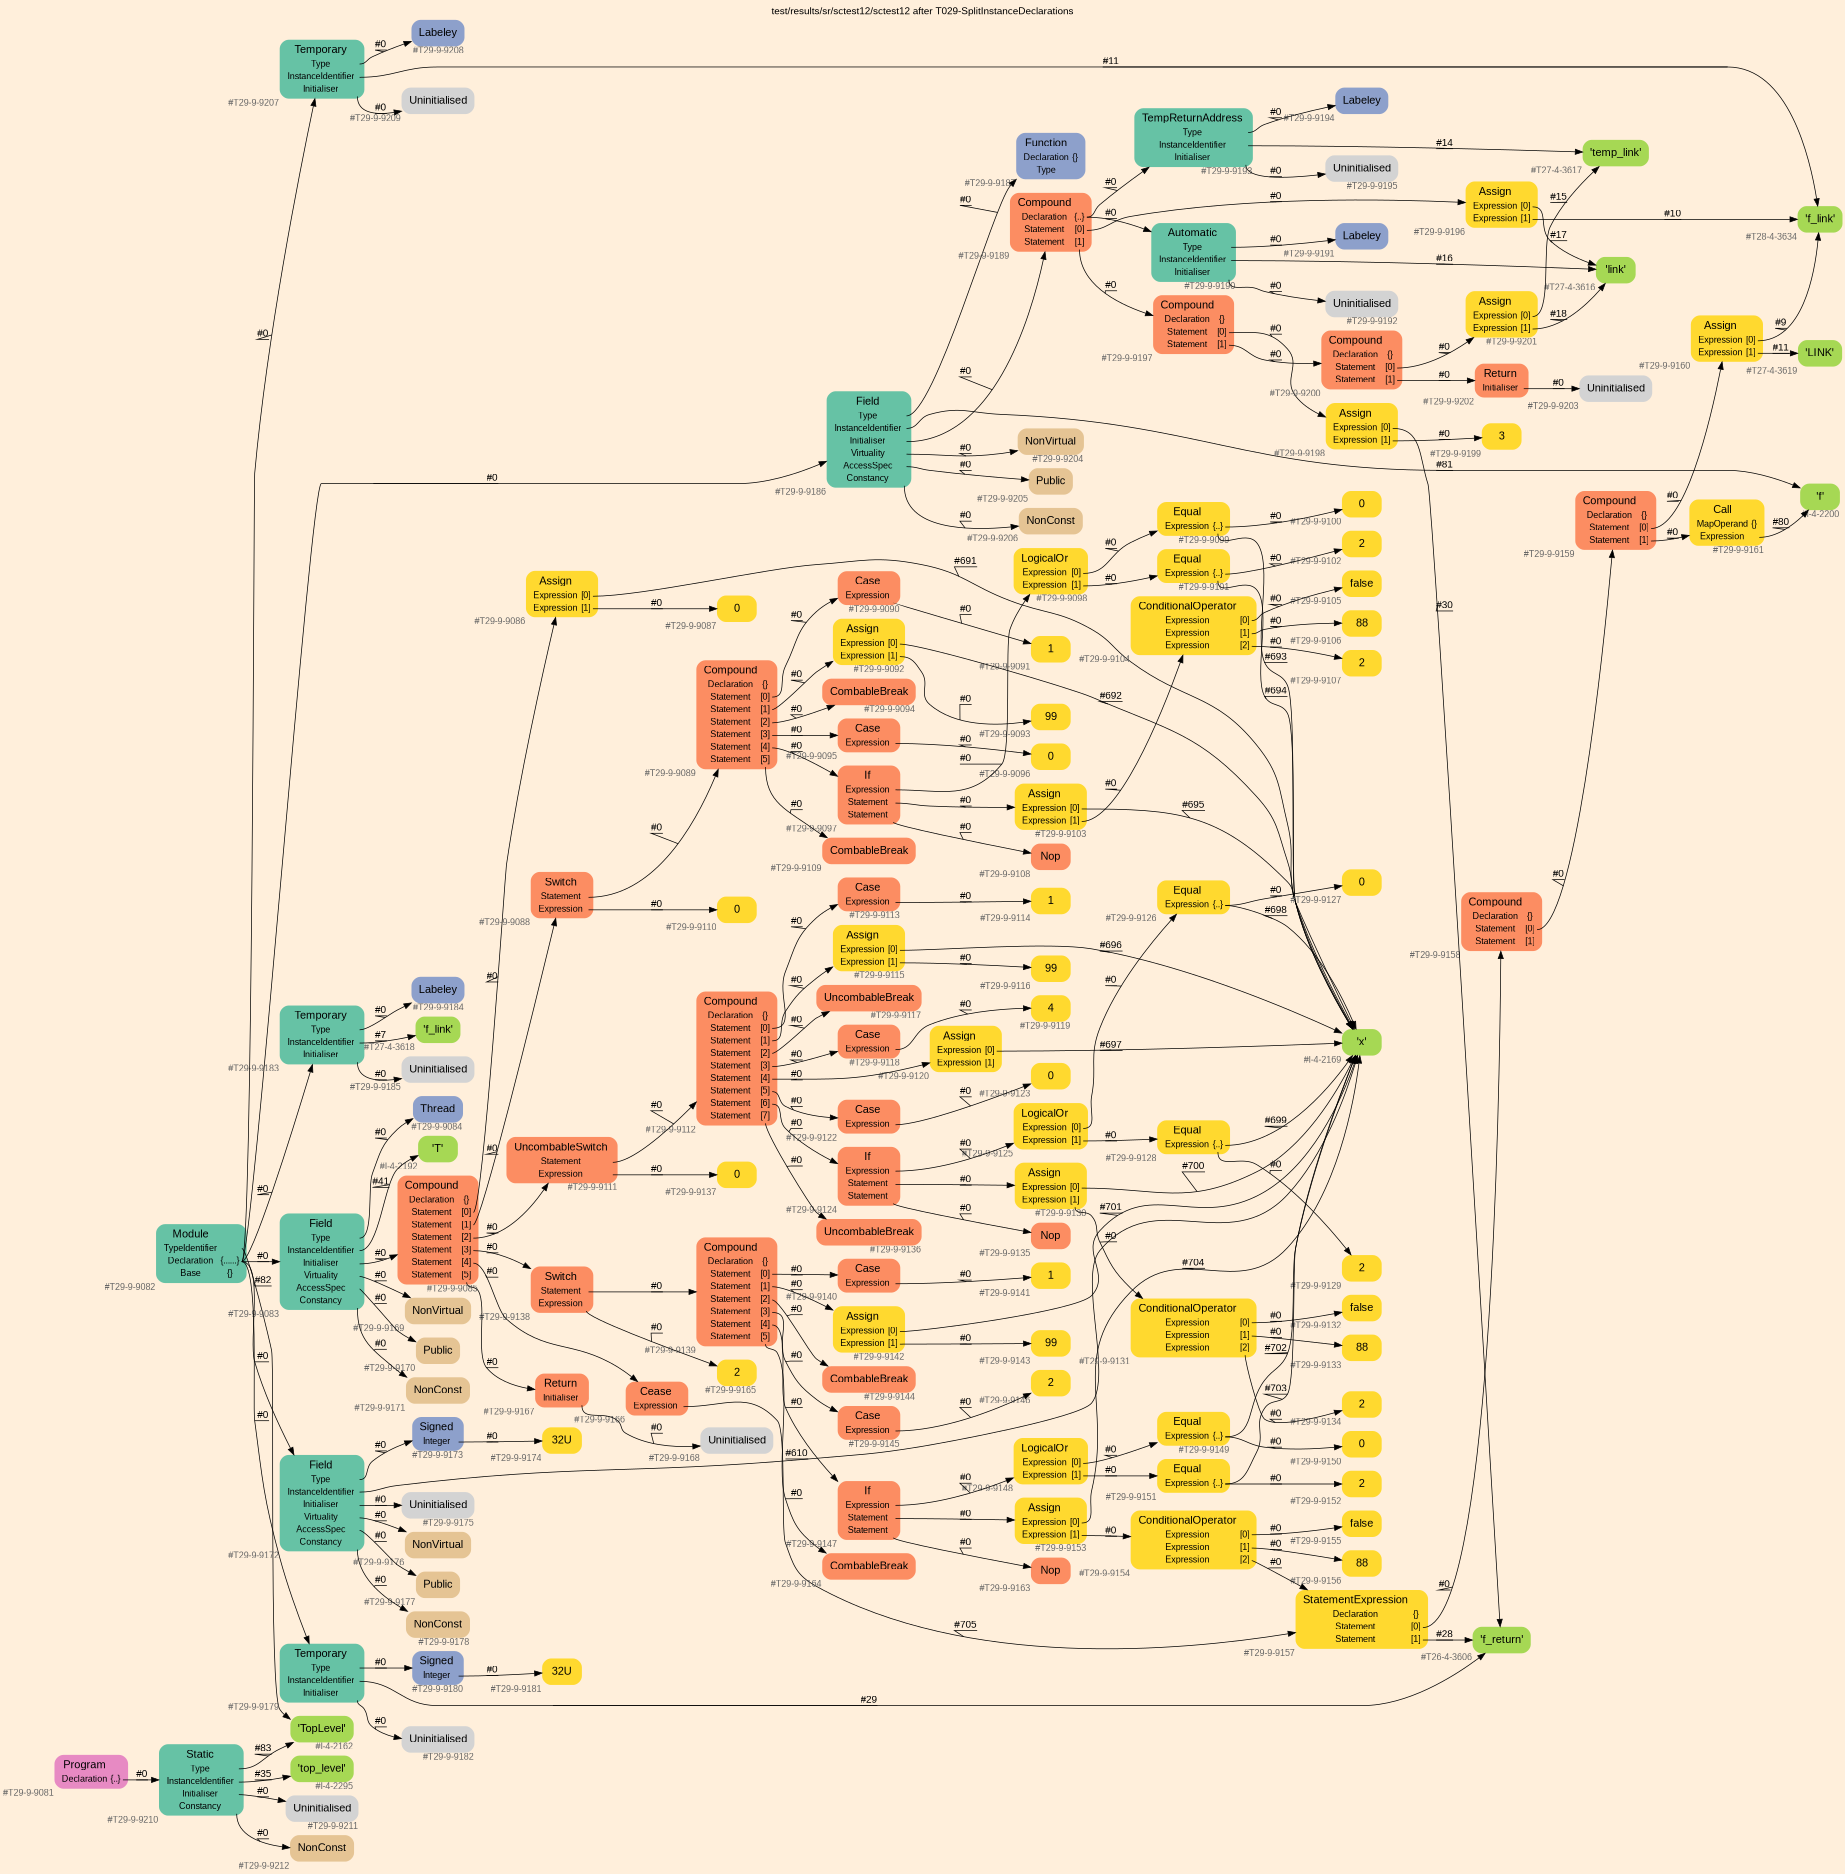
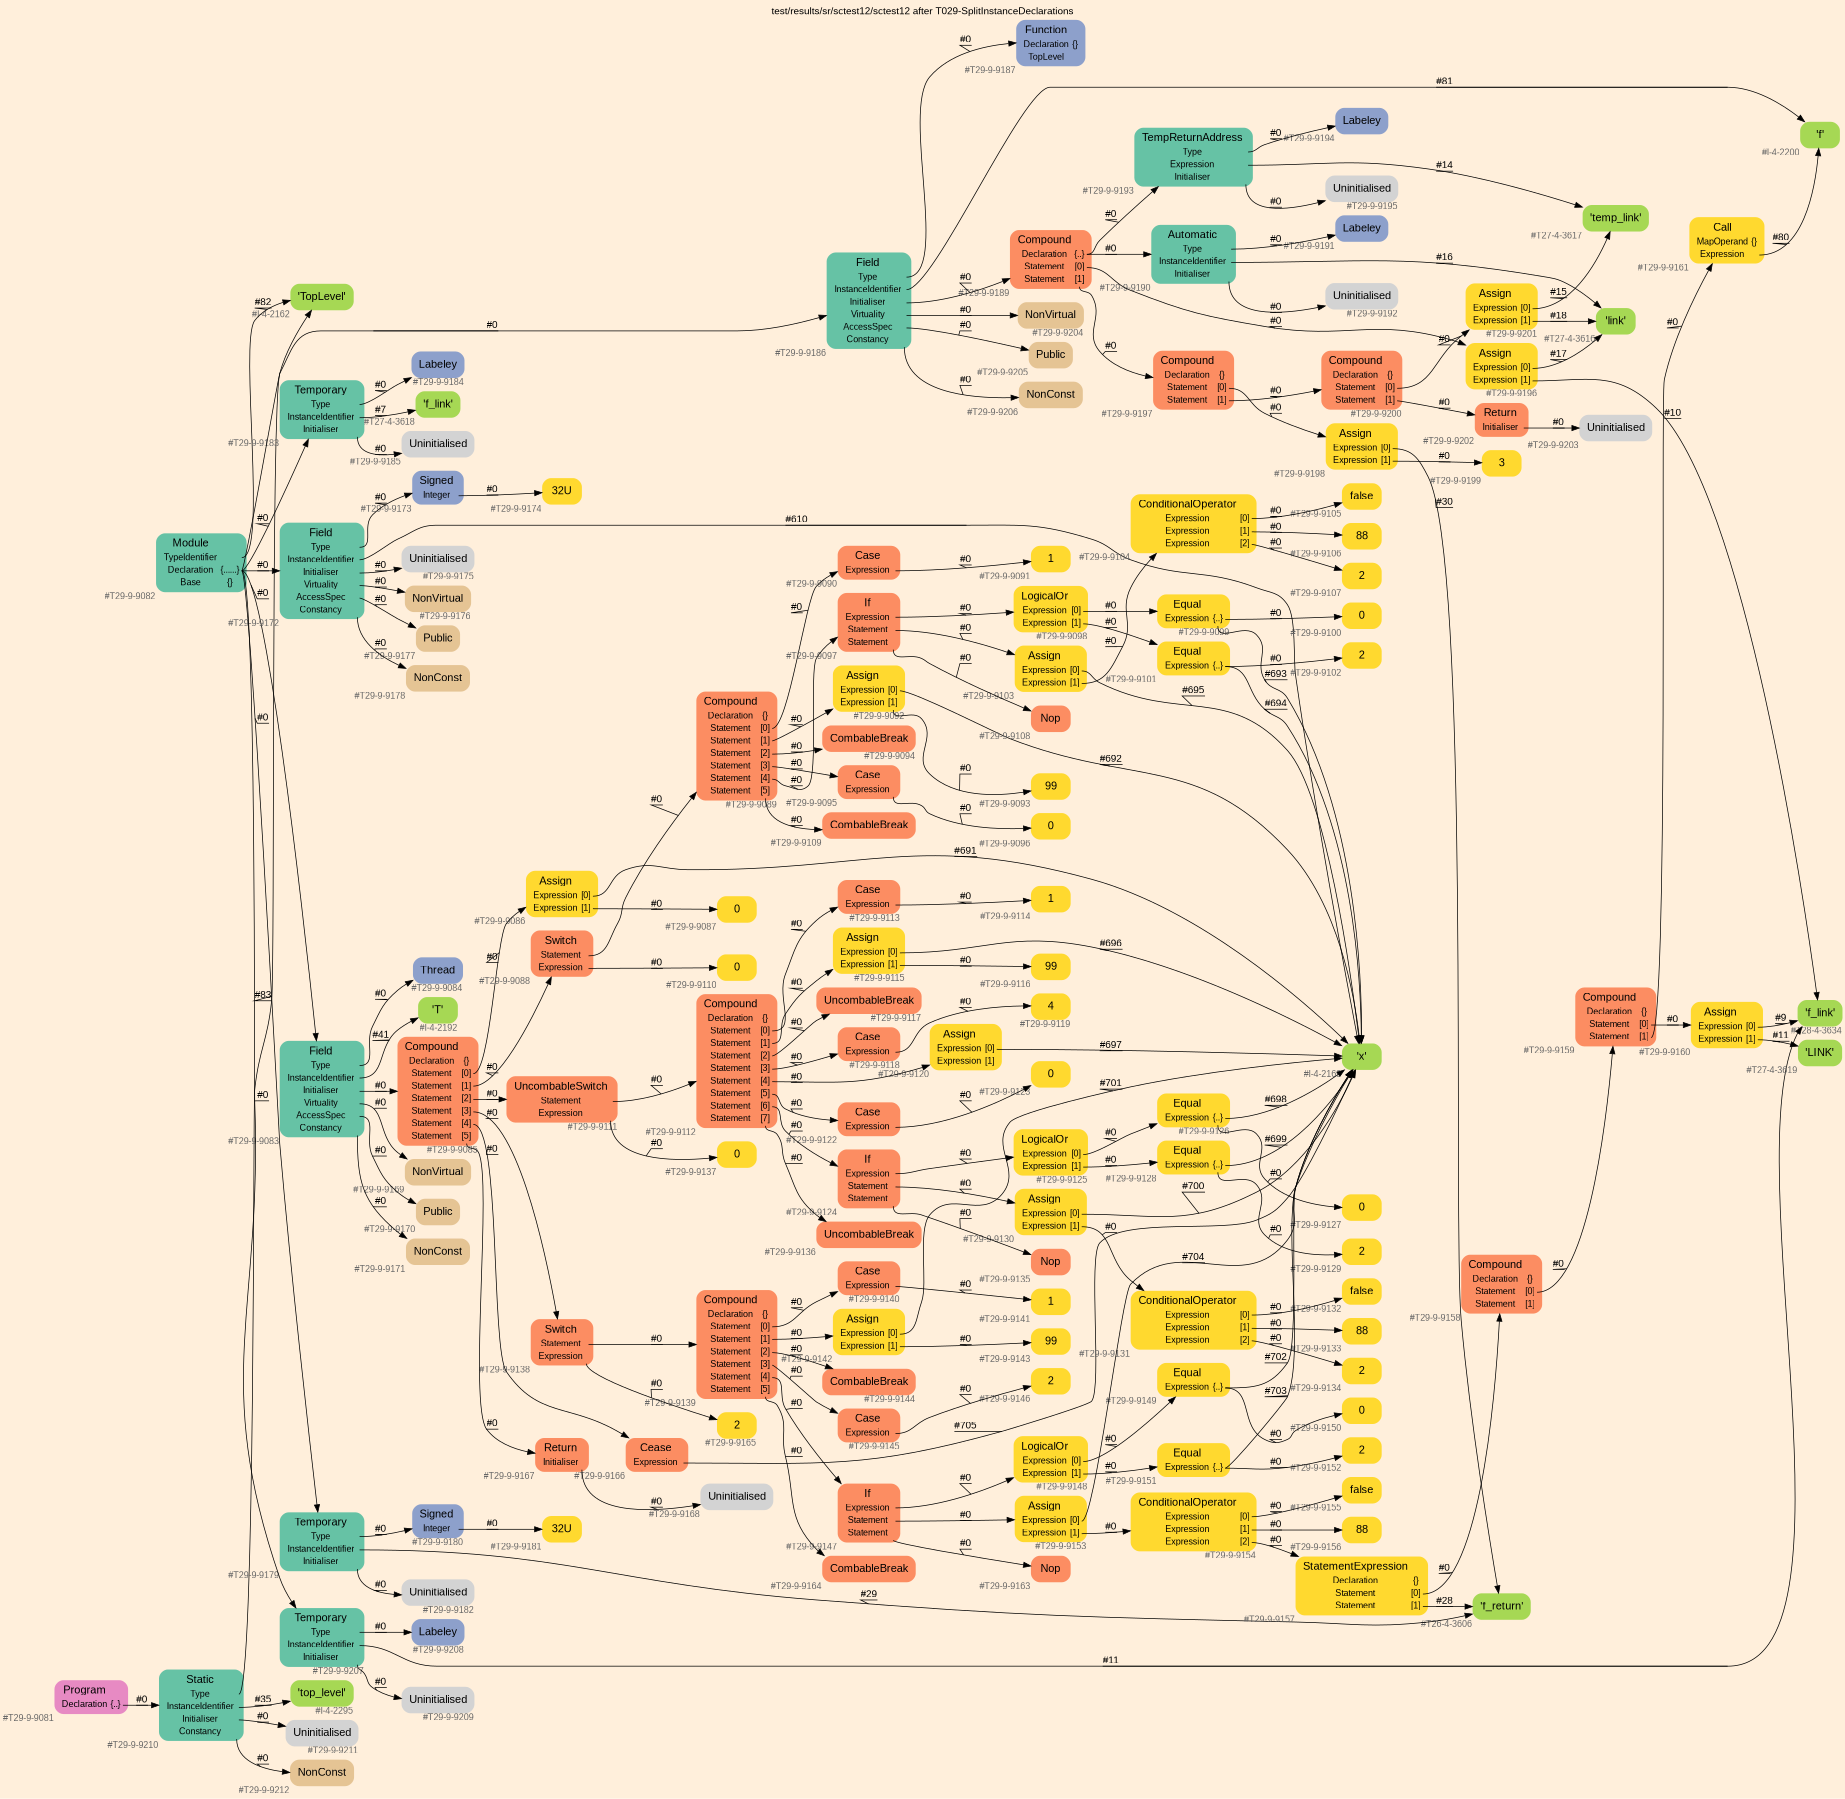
node "TempReturnAddress": text "InstanceIdentifier" -> "Expression"
node "Function": text "Type" -> "TopLevel"
edge "Cease" -> "StatementExpression": now "Cease" -> "'x'"
